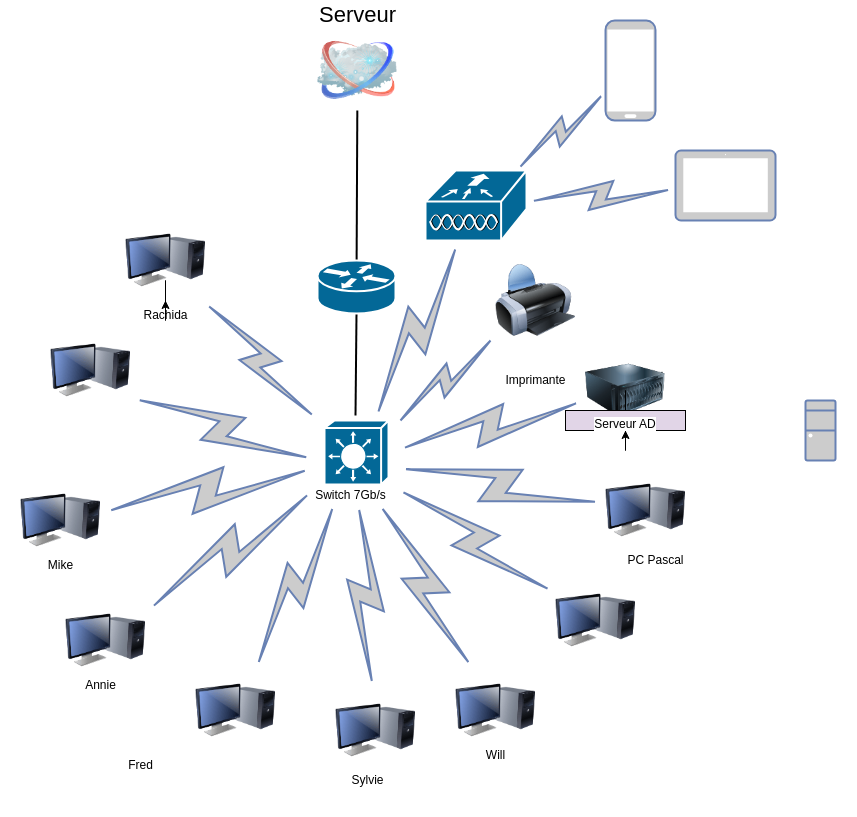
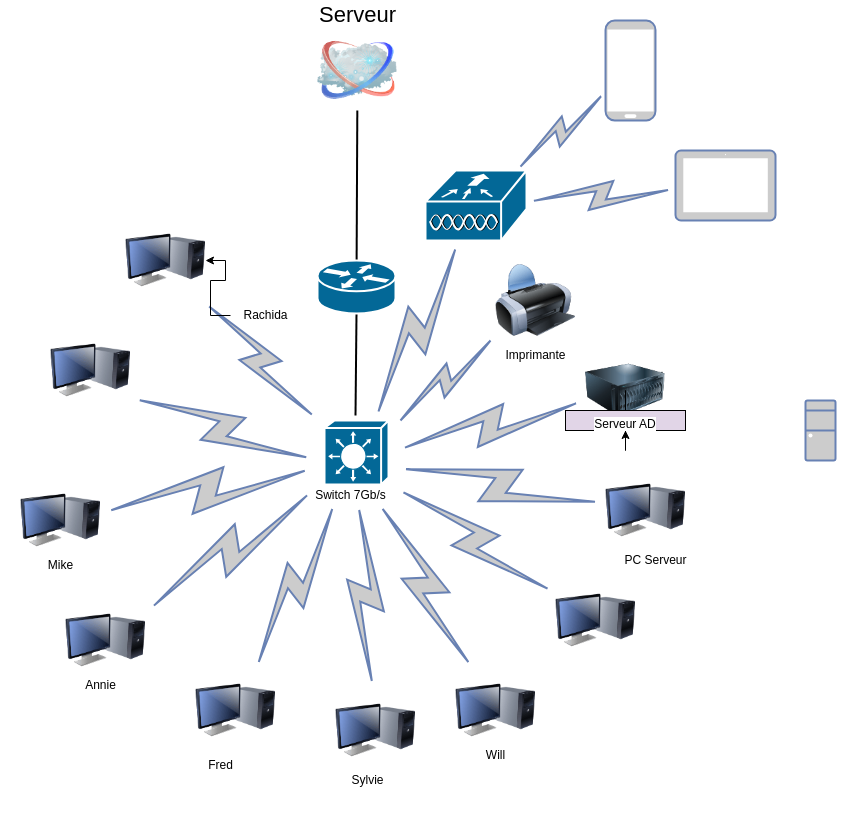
node "Rachida": moved (166, 316) -> (266, 316)
node "Imprimante": moved (536, 381) -> (536, 356)
node "PC Pascal": label "PC Pascal" -> "PC Serveur"
node "Fred": moved (141, 766) -> (221, 766)
